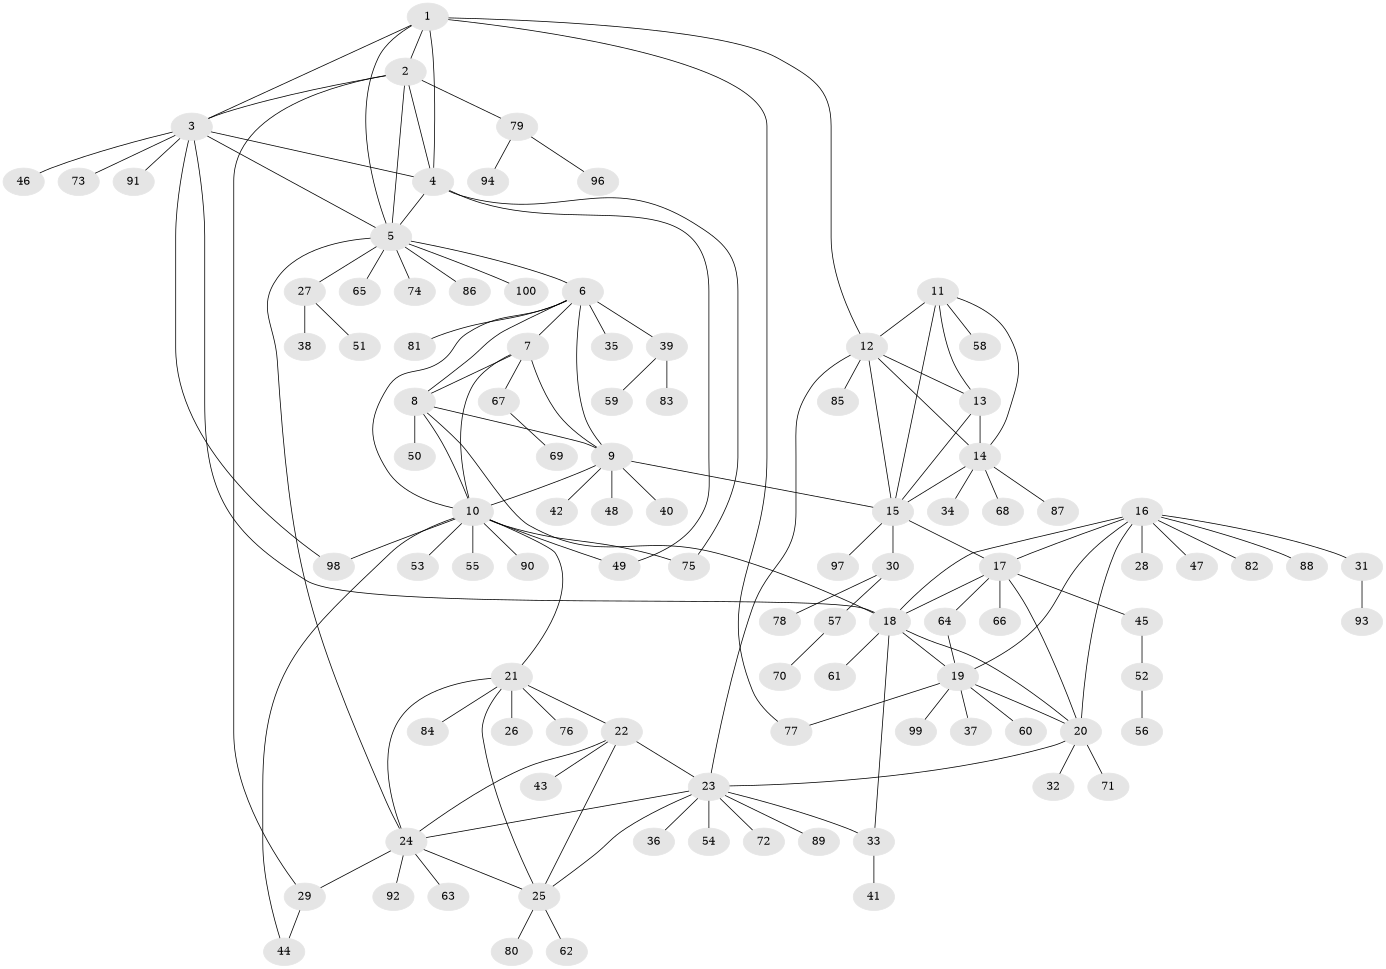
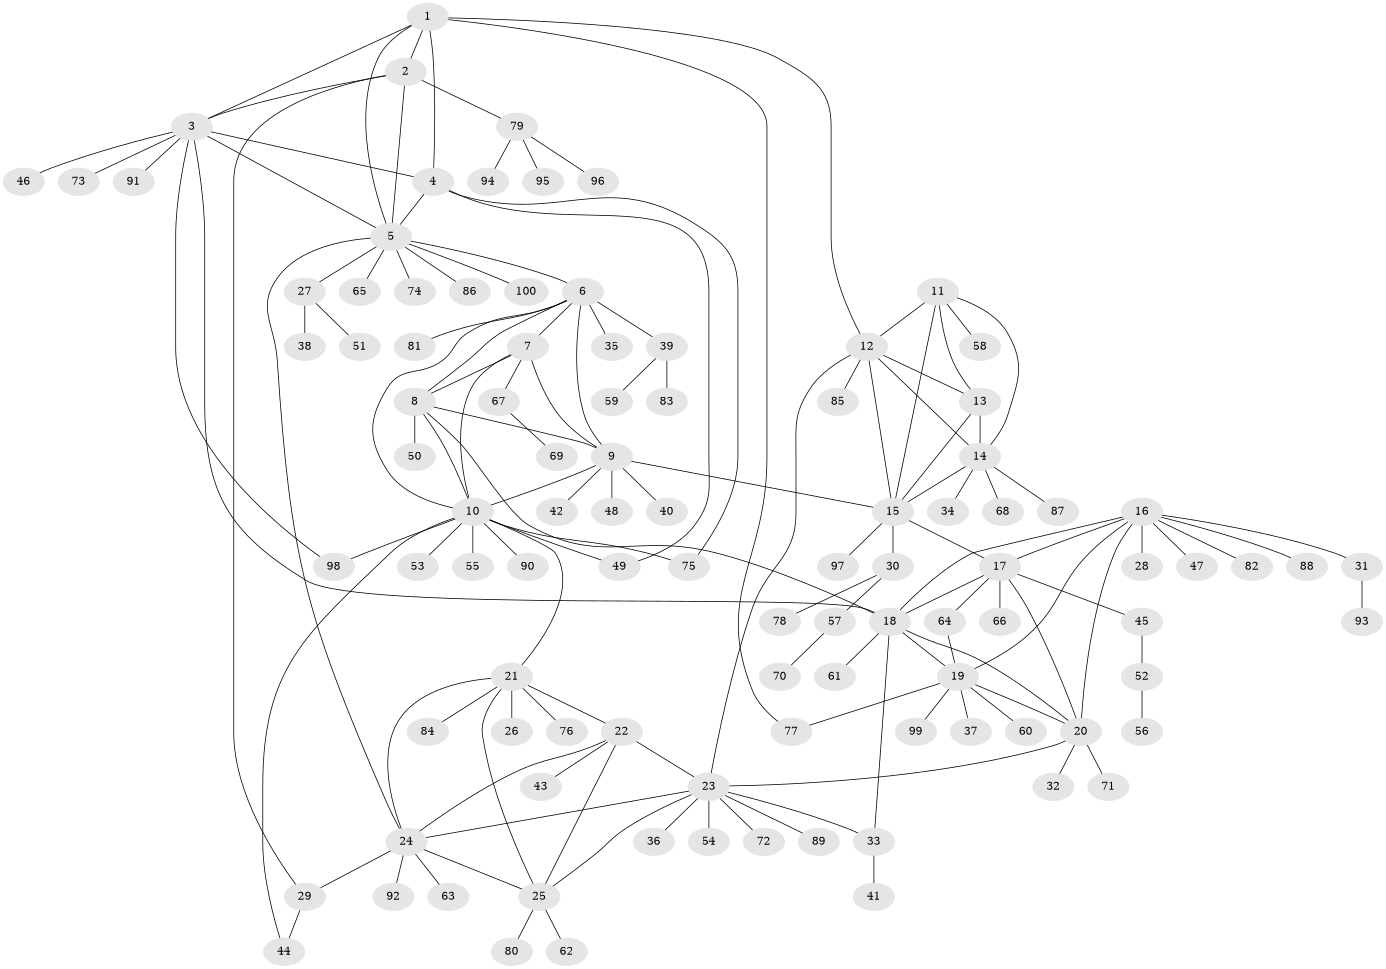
edge "2" -- "4": removed
node "95": added
